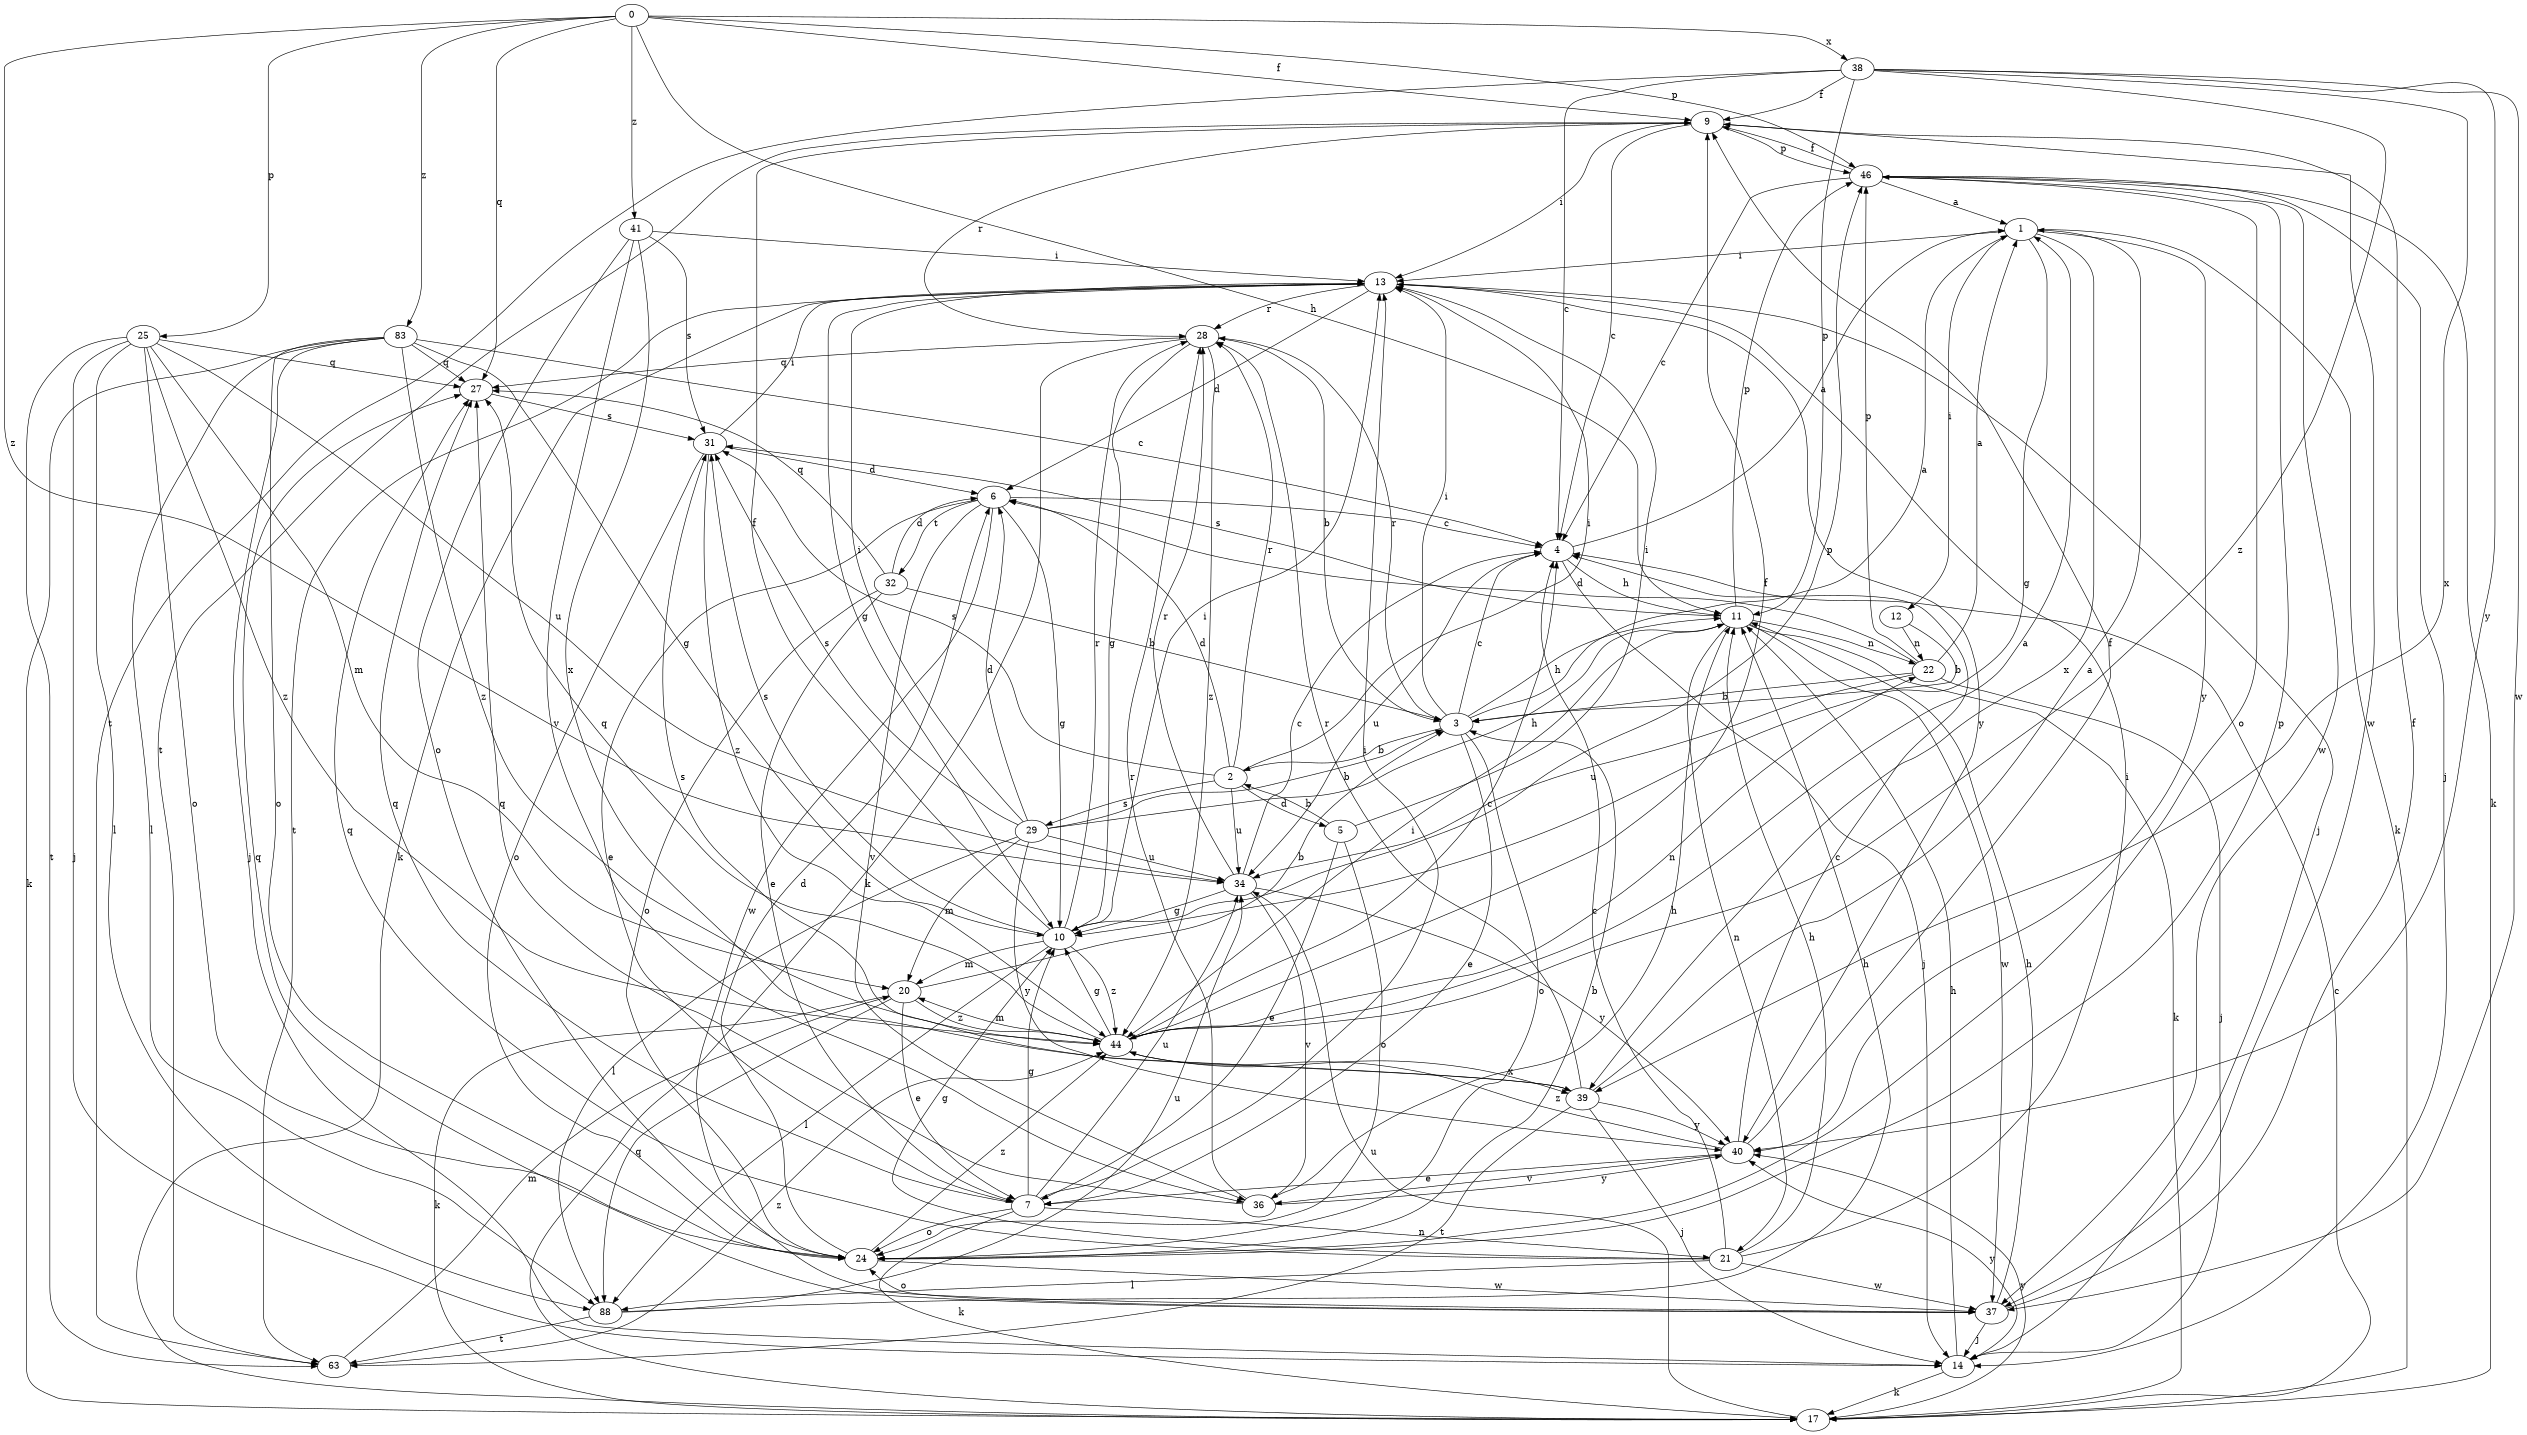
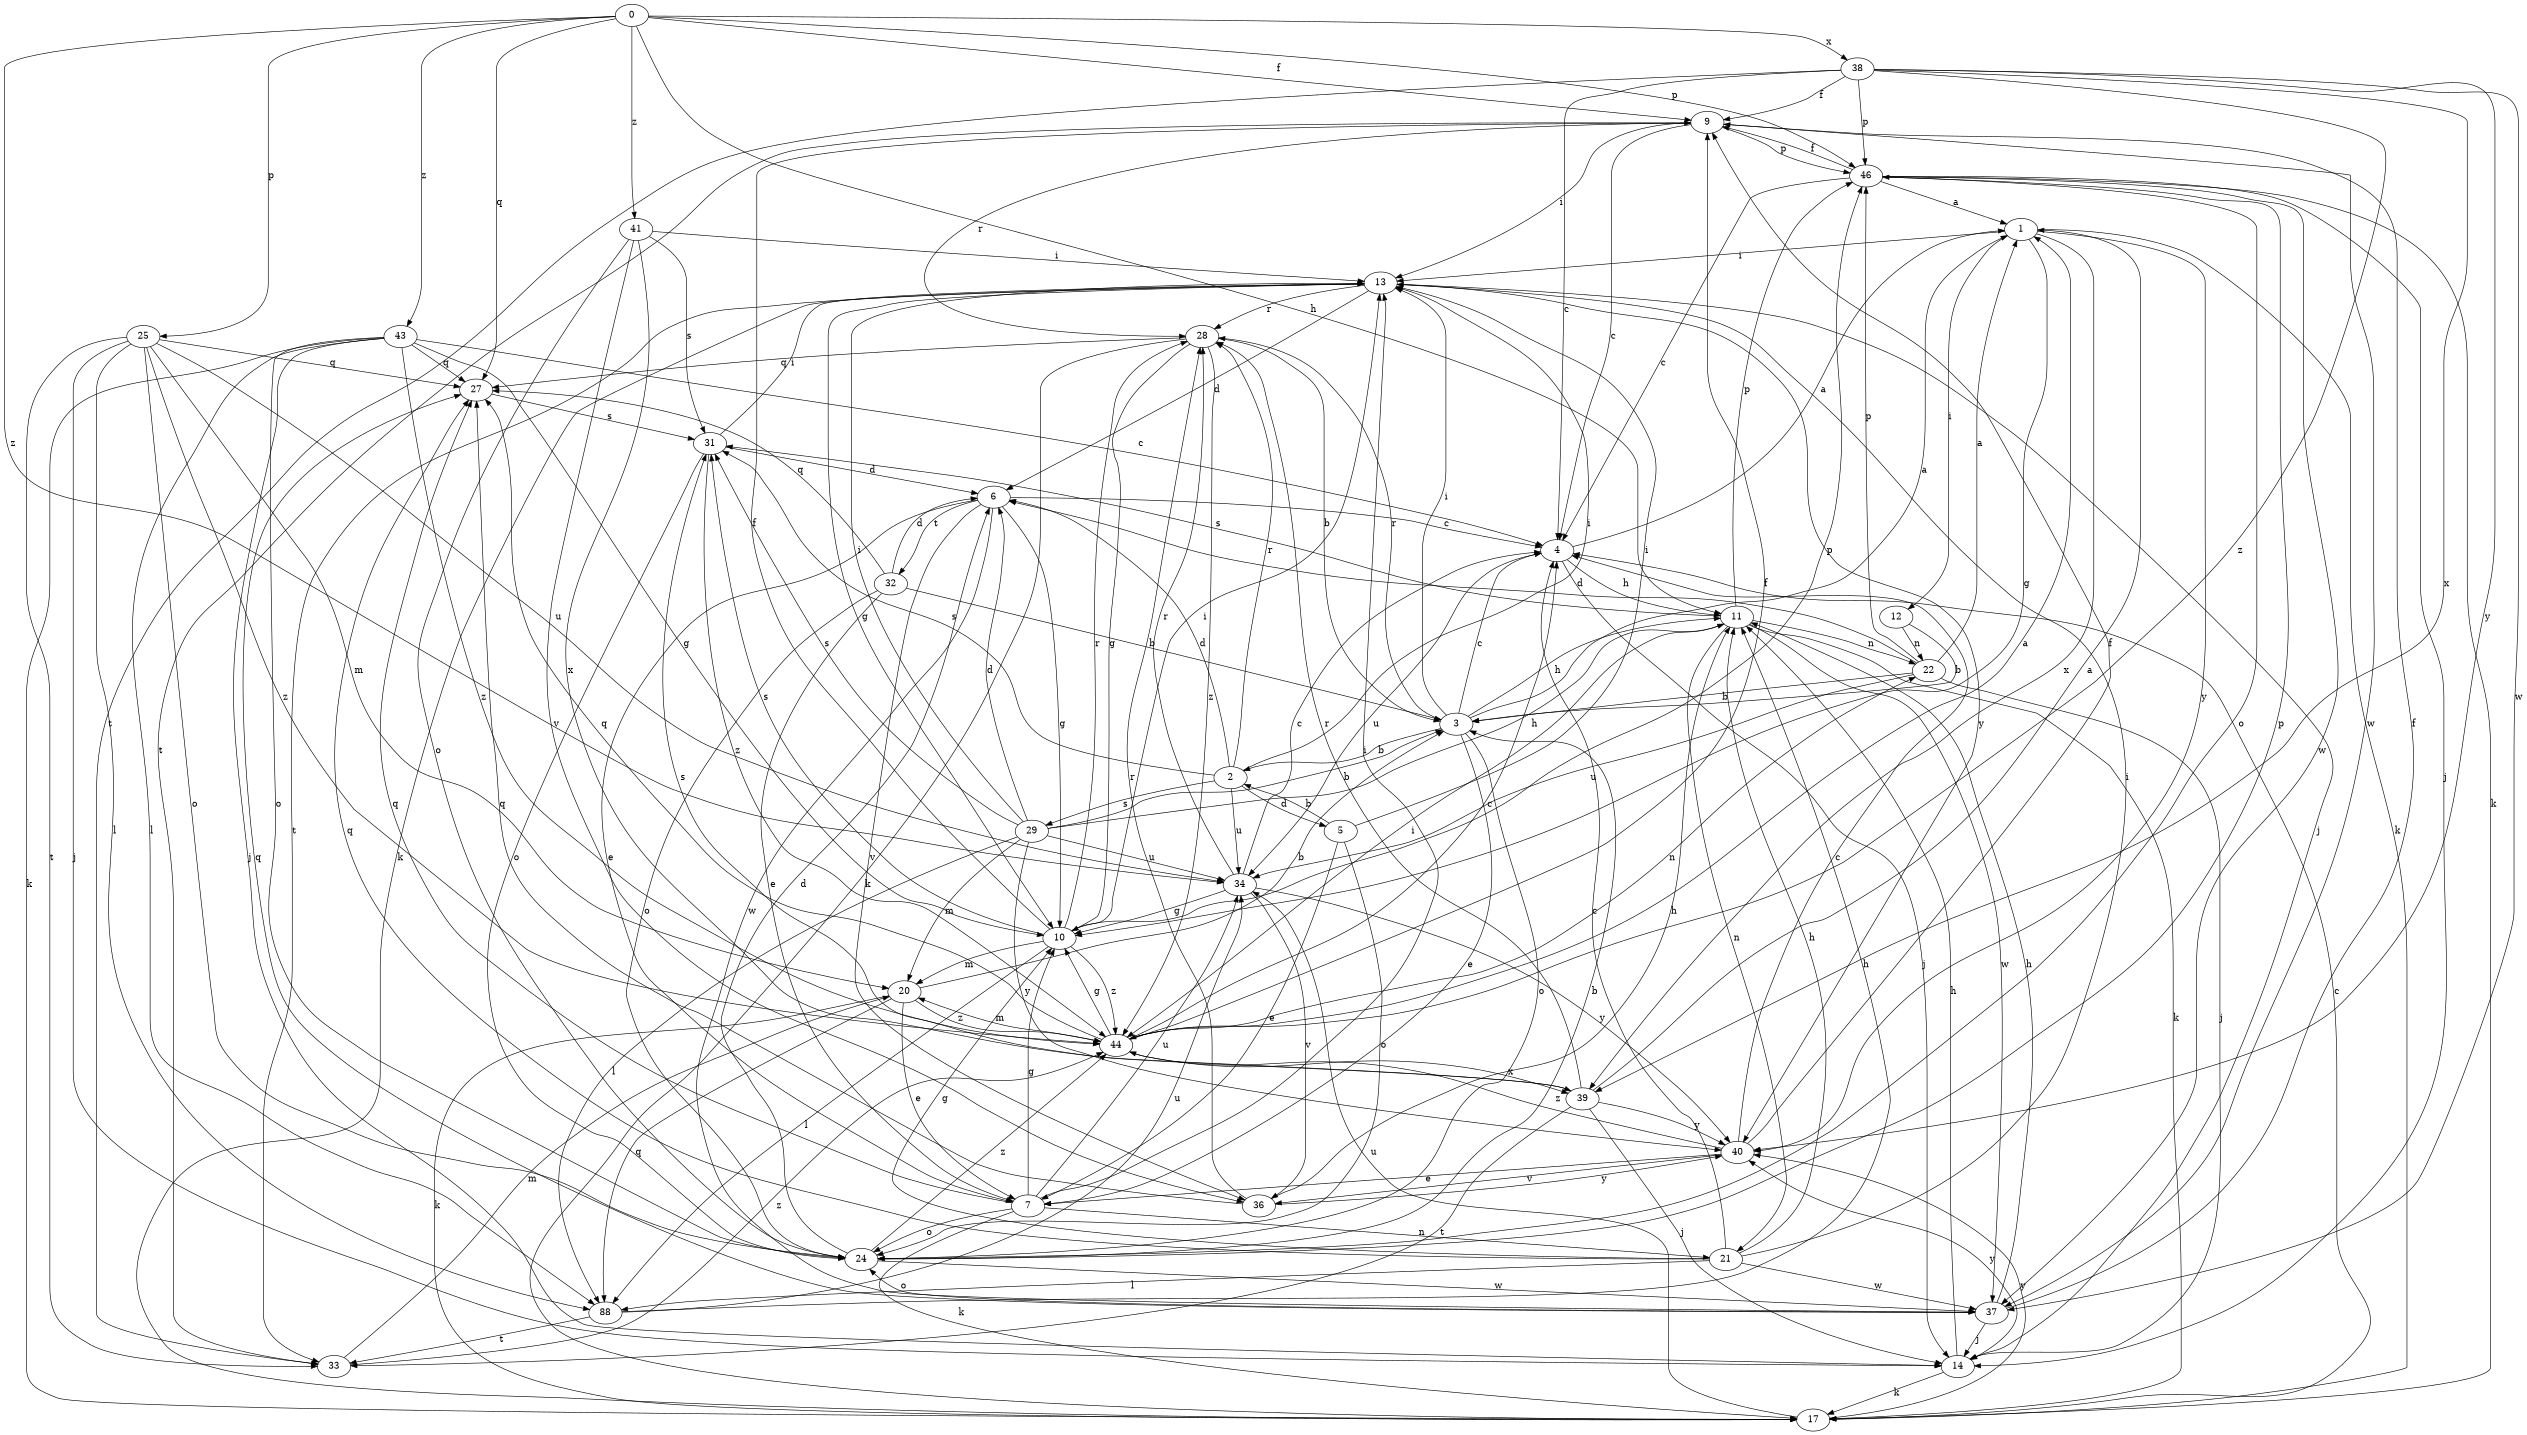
node "83": label "83" -> "43"
edge "38" -> "11": now "38" -> "46"
node "63": label "63" -> "33"
